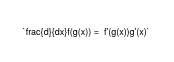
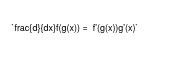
node "`frac{d}{dx}f(g(x)) = f'(g(x))g'(x)`": moved (87, 30) -> (75, 27)
